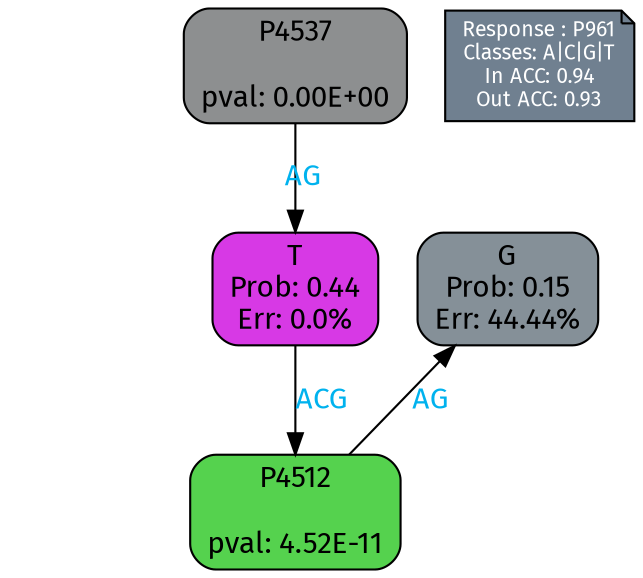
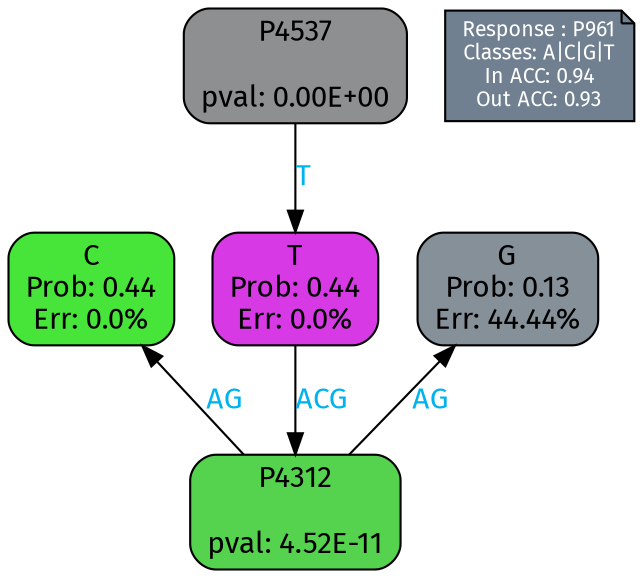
edge "P4537 pval: 0.00E+00" -> "T Prob: 0.44 Err: 0.0%": label "AG" -> "T"
node "C Prob: 0.44 Err: 0.0%": added
node "G Prob: 0.15 Err: 44.44%": label "G Prob: 0.15 Err: 44.44%" -> "G Prob: 0.13 Err: 44.44%"
node "P4512 pval: 4.52E-11": label "P4512 pval: 4.52E-11" -> "P4312 pval: 4.52E-11"
